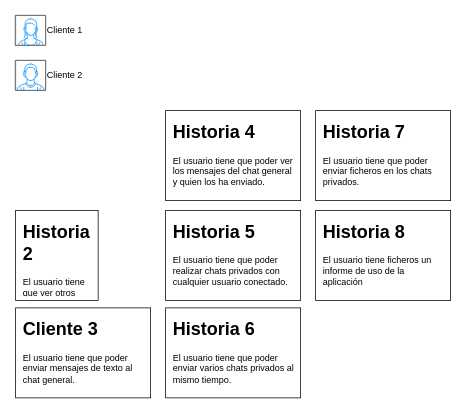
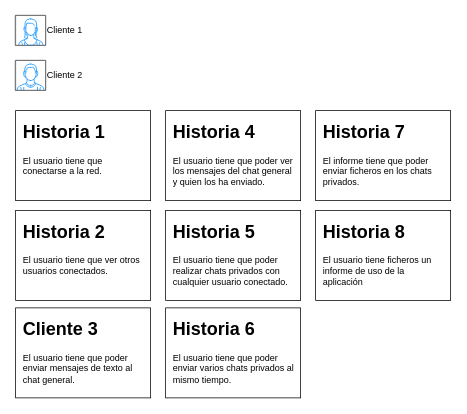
node "Historia 7 El usuario tiene que poder enviar ficheros en los chats privados.": label "Historia 7 El usuario tiene que poder enviar ficheros en los chats privados." -> "Historia 7 El informe tiene que poder enviar ficheros en los chats privados."
node "Historia 1El usuario tiene que conectarse a la red.": added
node "Historia 2 El usuario tiene que ver otros usuarios conectados.": size 83x90 -> 135x90
